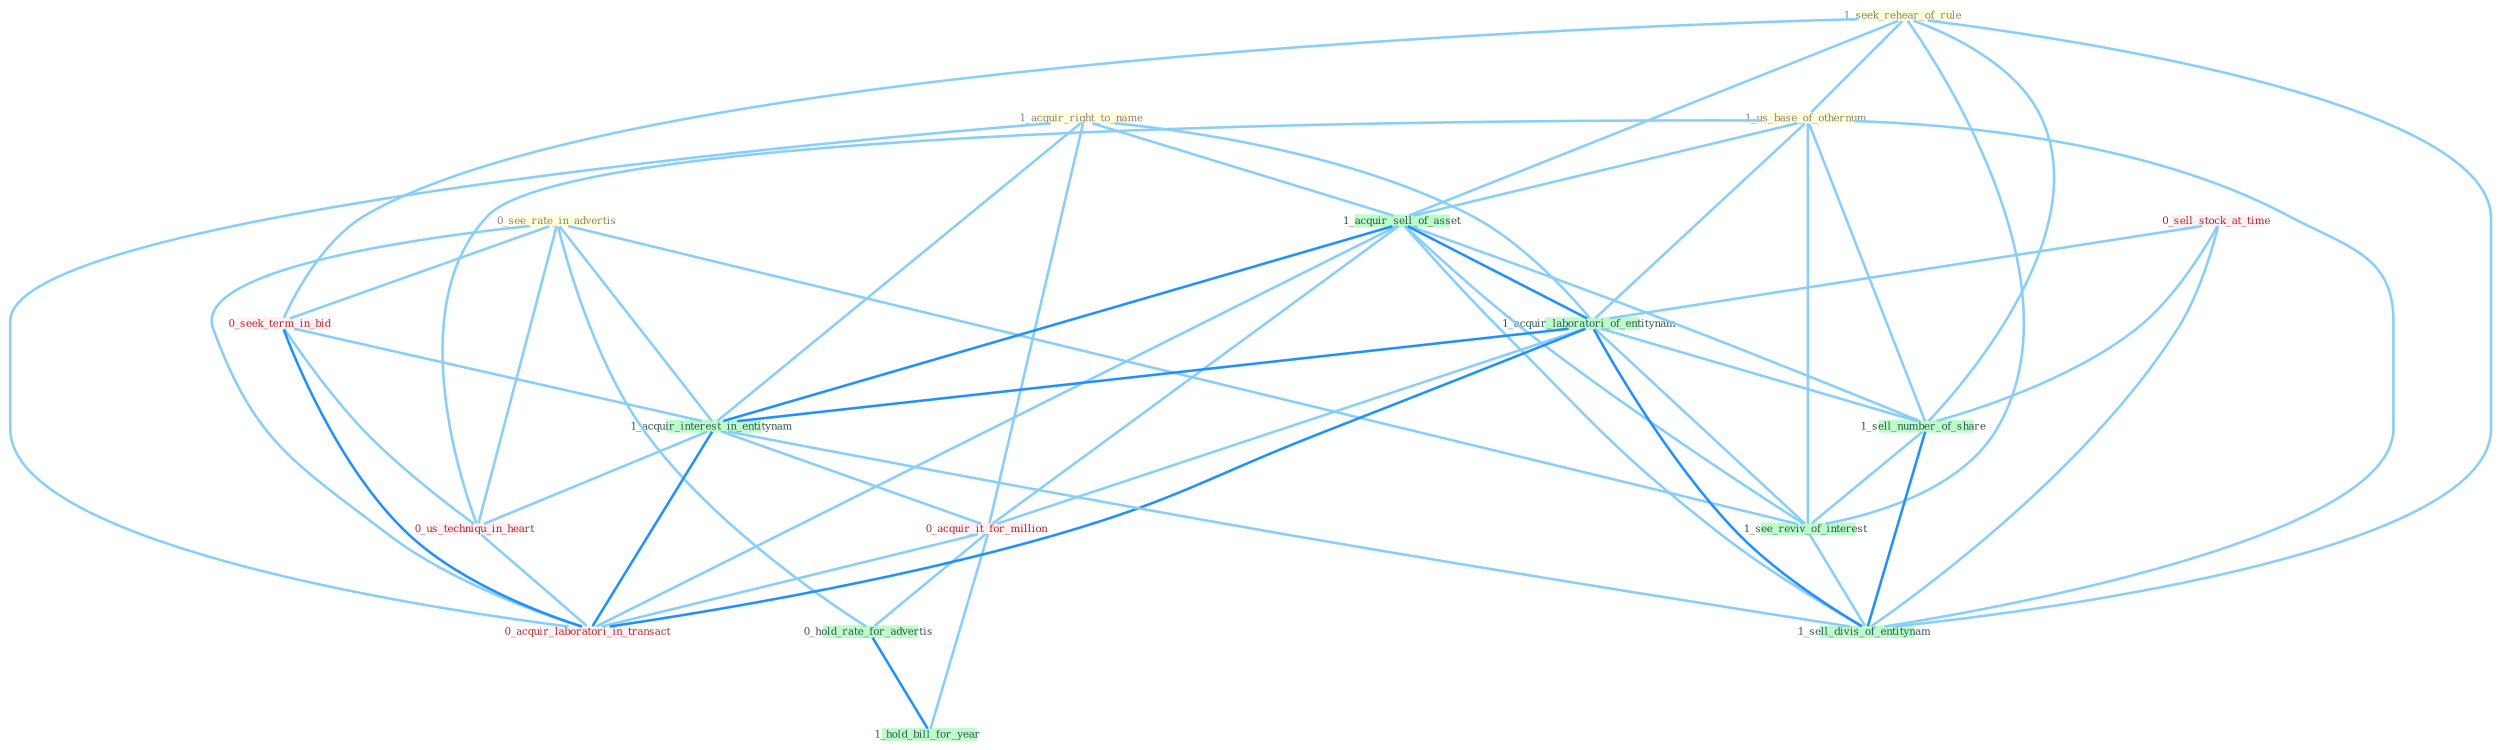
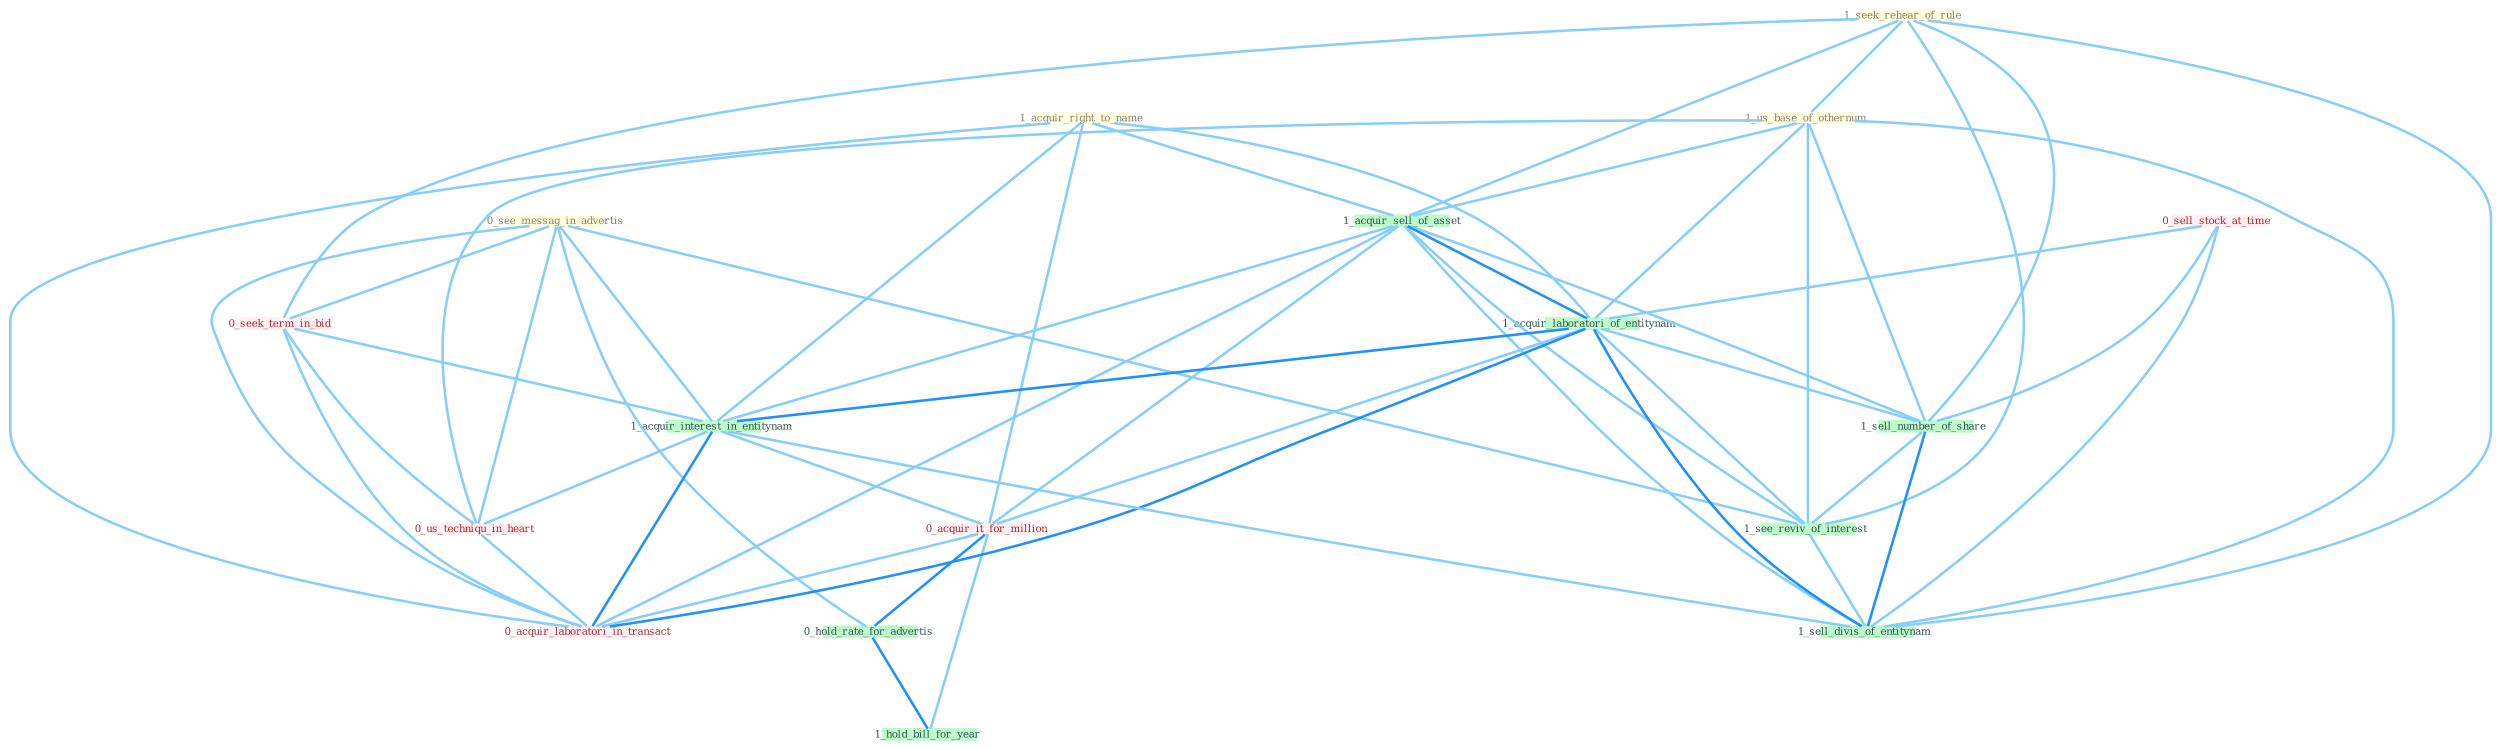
node "0_see_rate_in_advertis": label "0_see_rate_in_advertis" -> "0_see_messag_in_advertis"
edge "1_acquir_sell_of_asset" -- "1_acquir_interest_in_entitynam": color #1e90ff -> #87cefa
edge "0_seek_term_in_bid" -- "0_acquir_laboratori_in_transact": color #1e90ff -> #87cefa
edge "0_acquir_it_for_million" -- "0_hold_rate_for_advertis": color #87cefa -> #1e90ff
